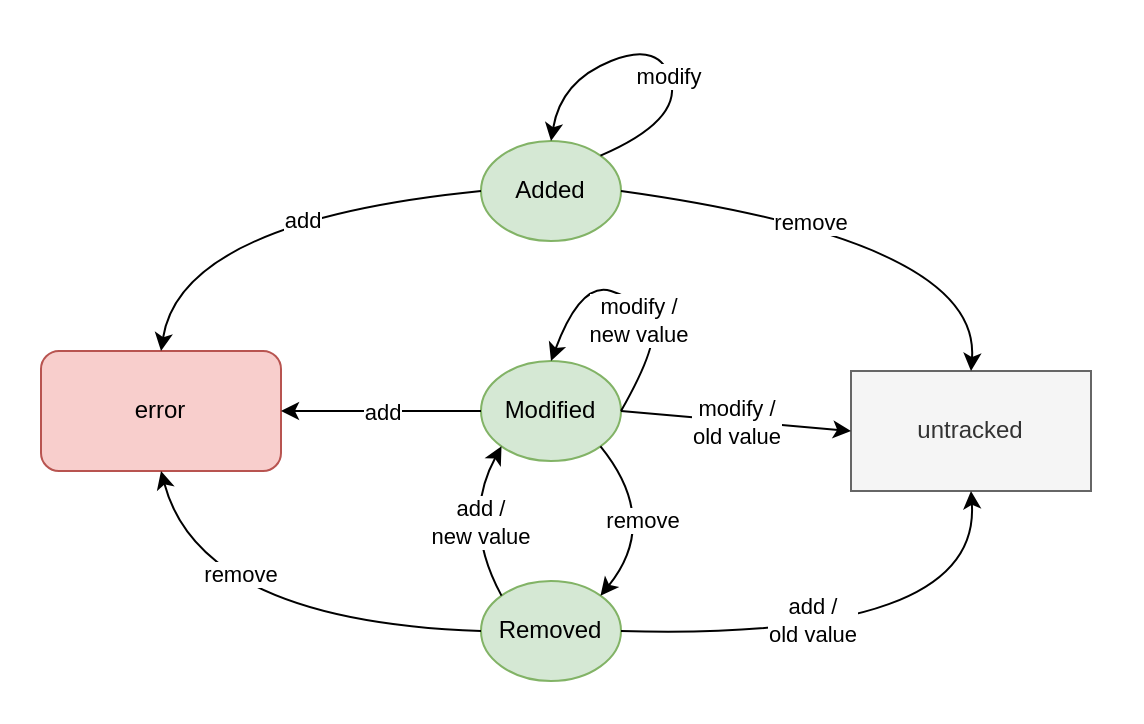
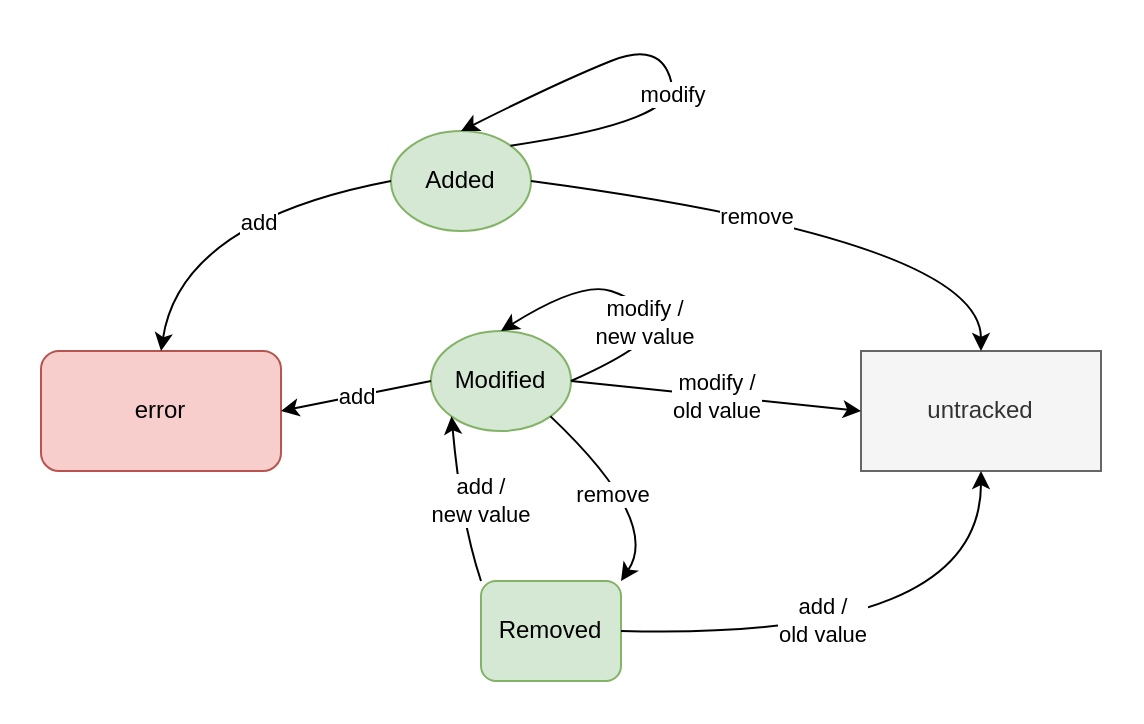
node "Added": moved (551, 191) -> (461, 181)
node "Modified": moved (551, 411) -> (501, 381)
node "untracked": moved (971, 431) -> (981, 411)
edge "Removed" -> "error": removed, label "remove"
node "Removed": shape ellipse -> rounded rectangle
